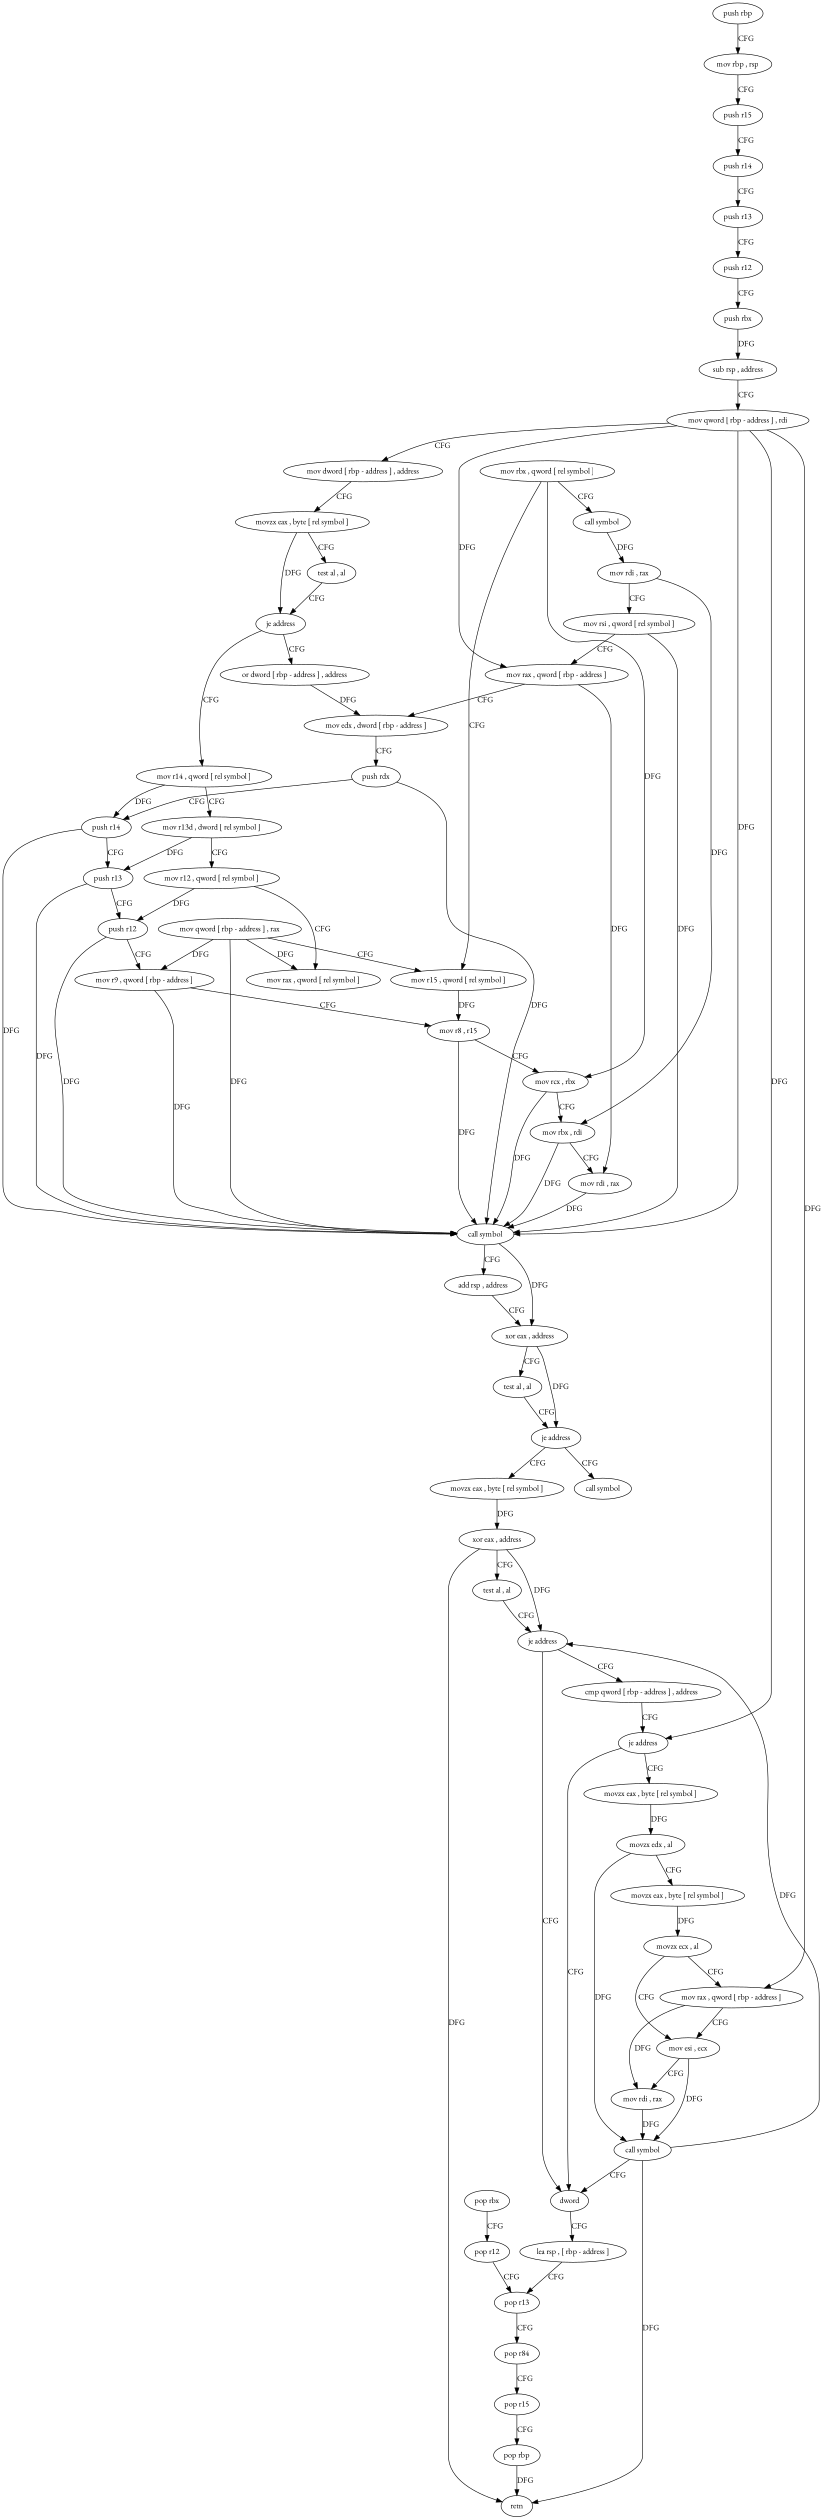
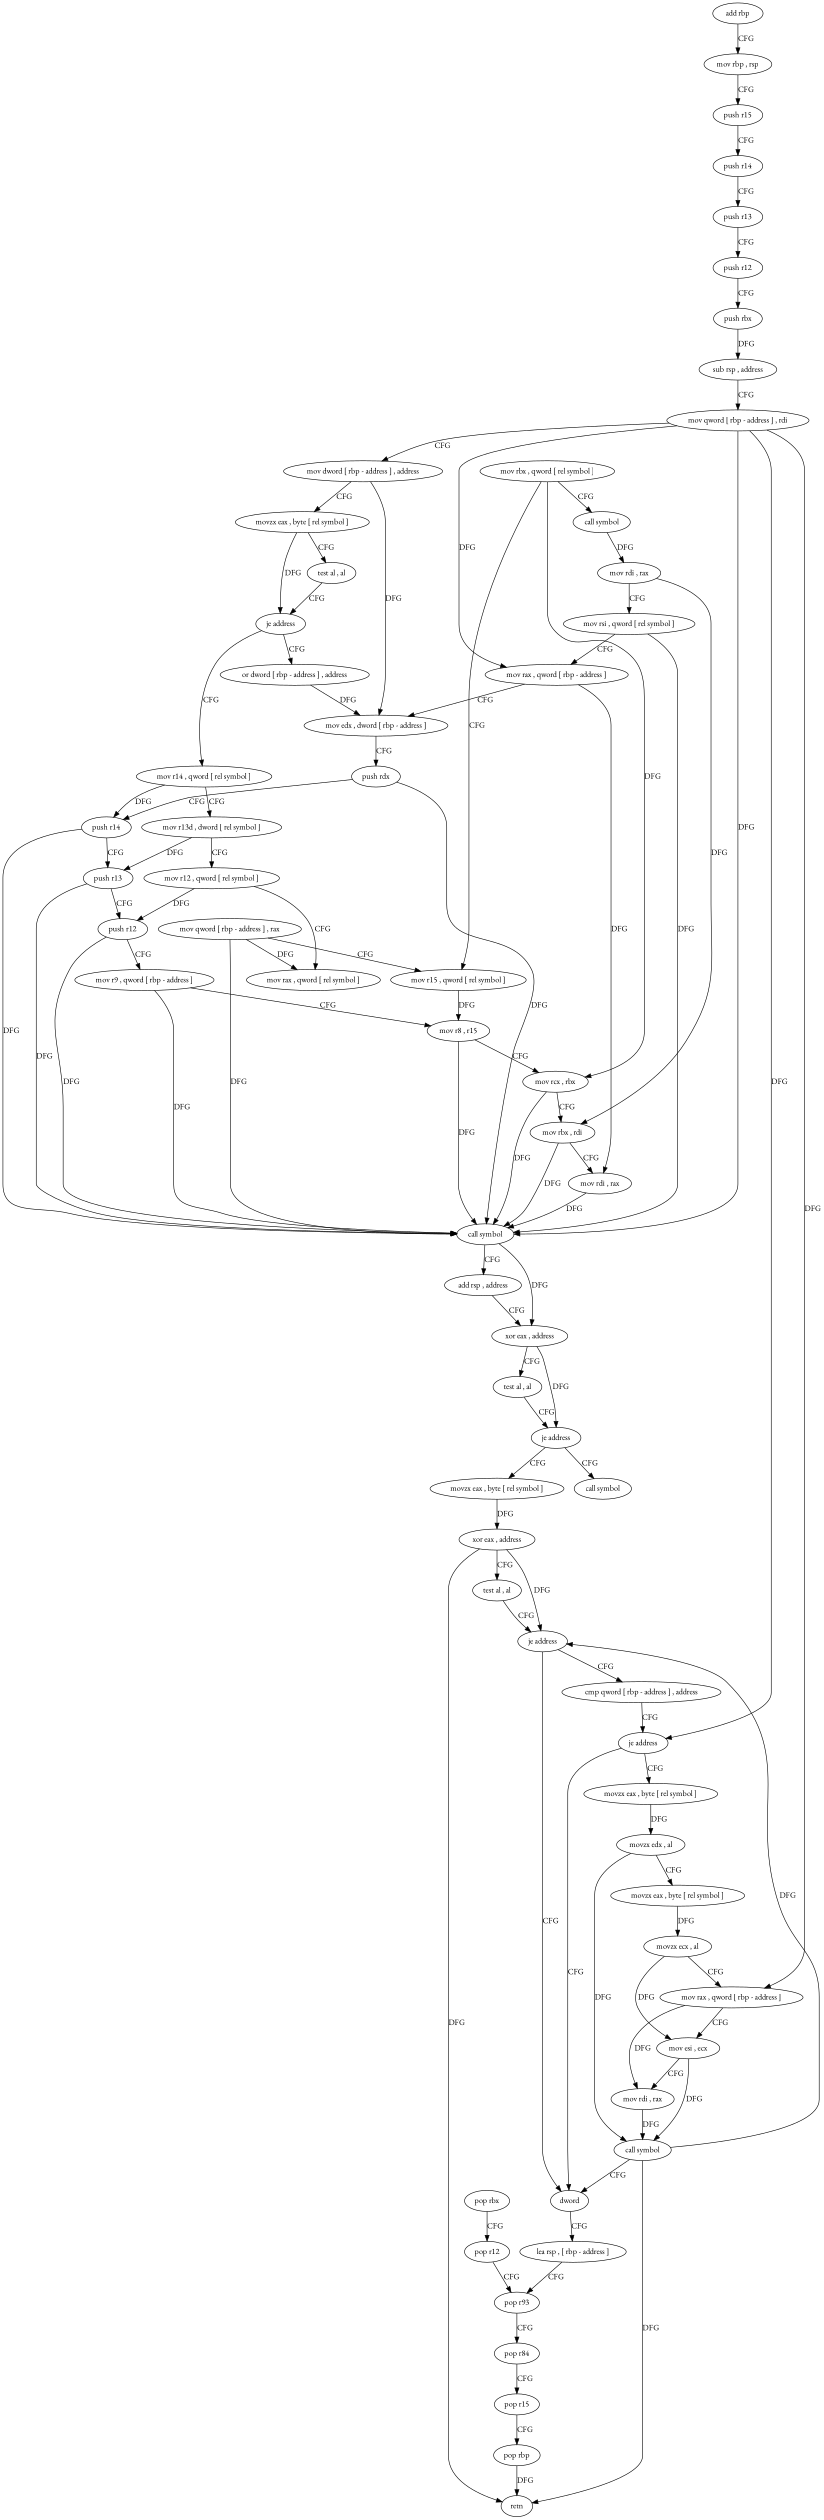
node "push rbp": label "push rbp" -> "add rbp"
edge "mov dword [ rbp - address ] , address" -> "mov edx , dword [ rbp - address ]": added, label "DFG"
edge "mov qword [ rbp - address ] , rax" -> "mov r9 , qword [ rbp - address ]": removed, label "DFG"
edge "movzx ecx , al" -> "mov esi , ecx": label "CFG" -> "DFG"
node "pop r13": label "pop r13" -> "pop r93"
